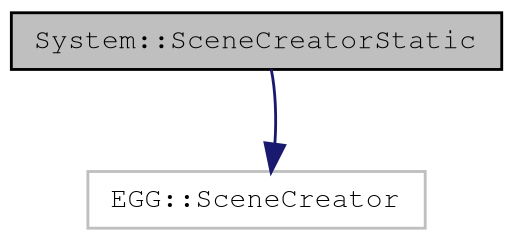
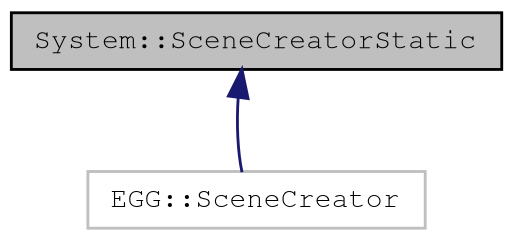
edge "System::SceneCreatorStatic" -> "EGG::SceneCreator": reversed
